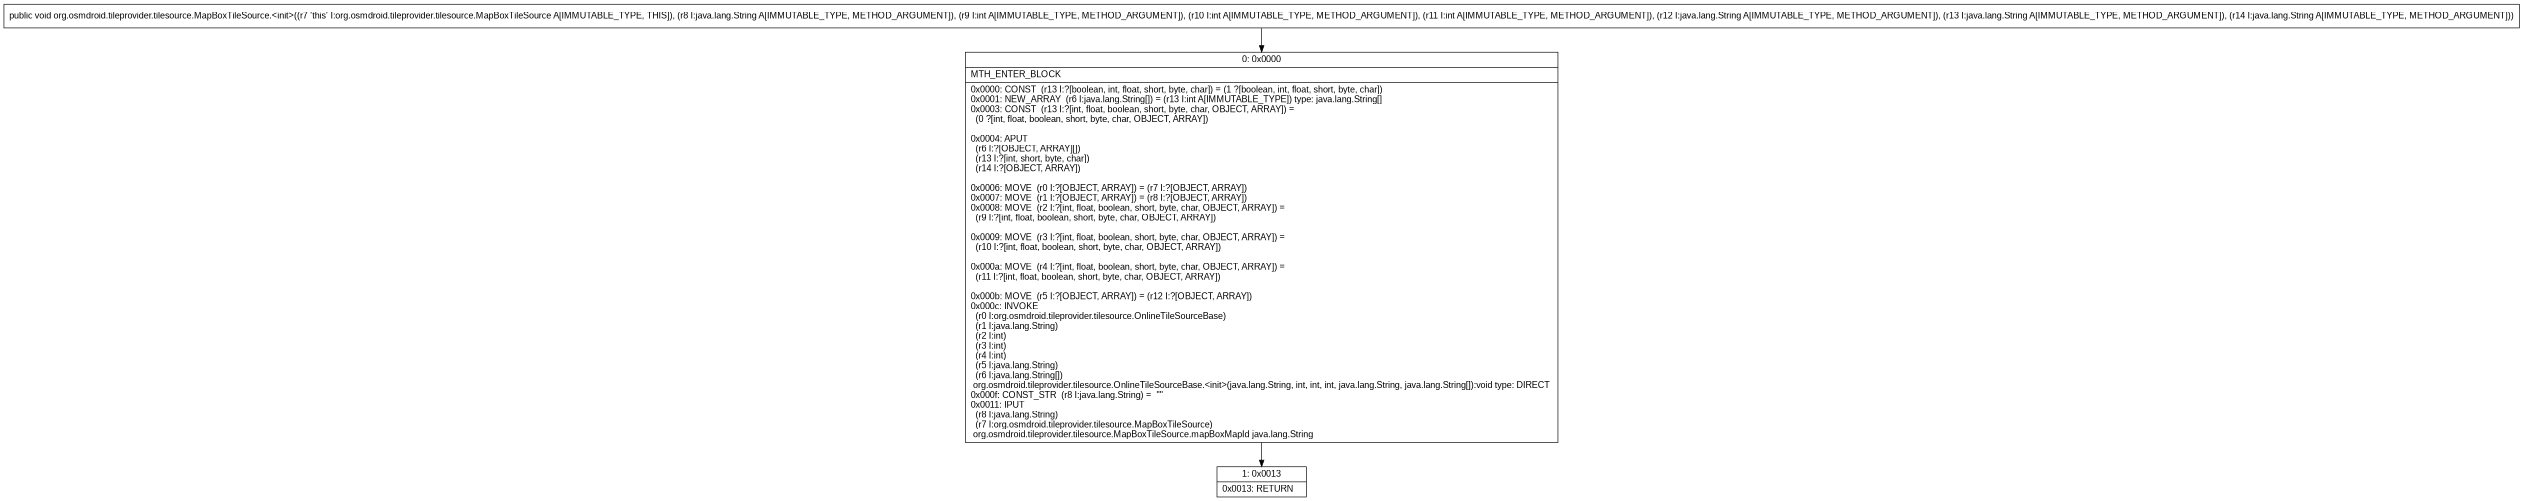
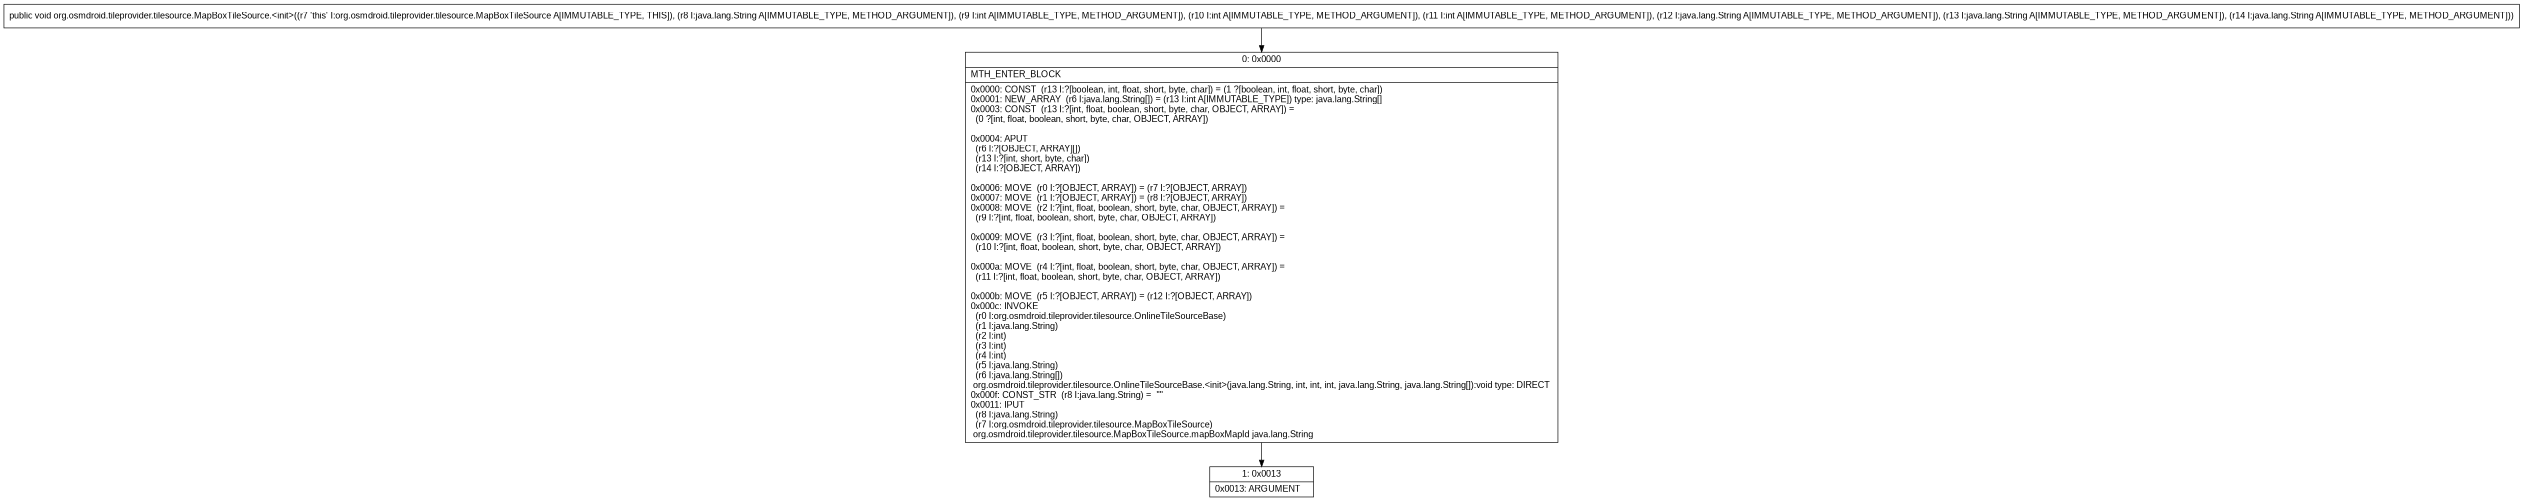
node "1: 0x0013": text "0x0013: RETURN" -> "0x0013: ARGUMENT"
